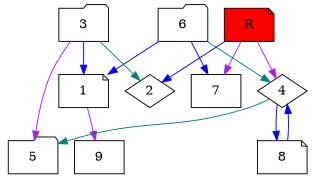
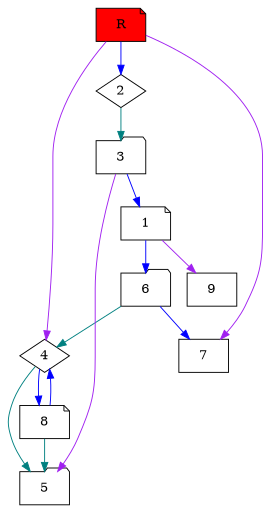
edge "6" -> "1": reversed
edge "3" -> "2": reversed
edge "8" -> "5": added
